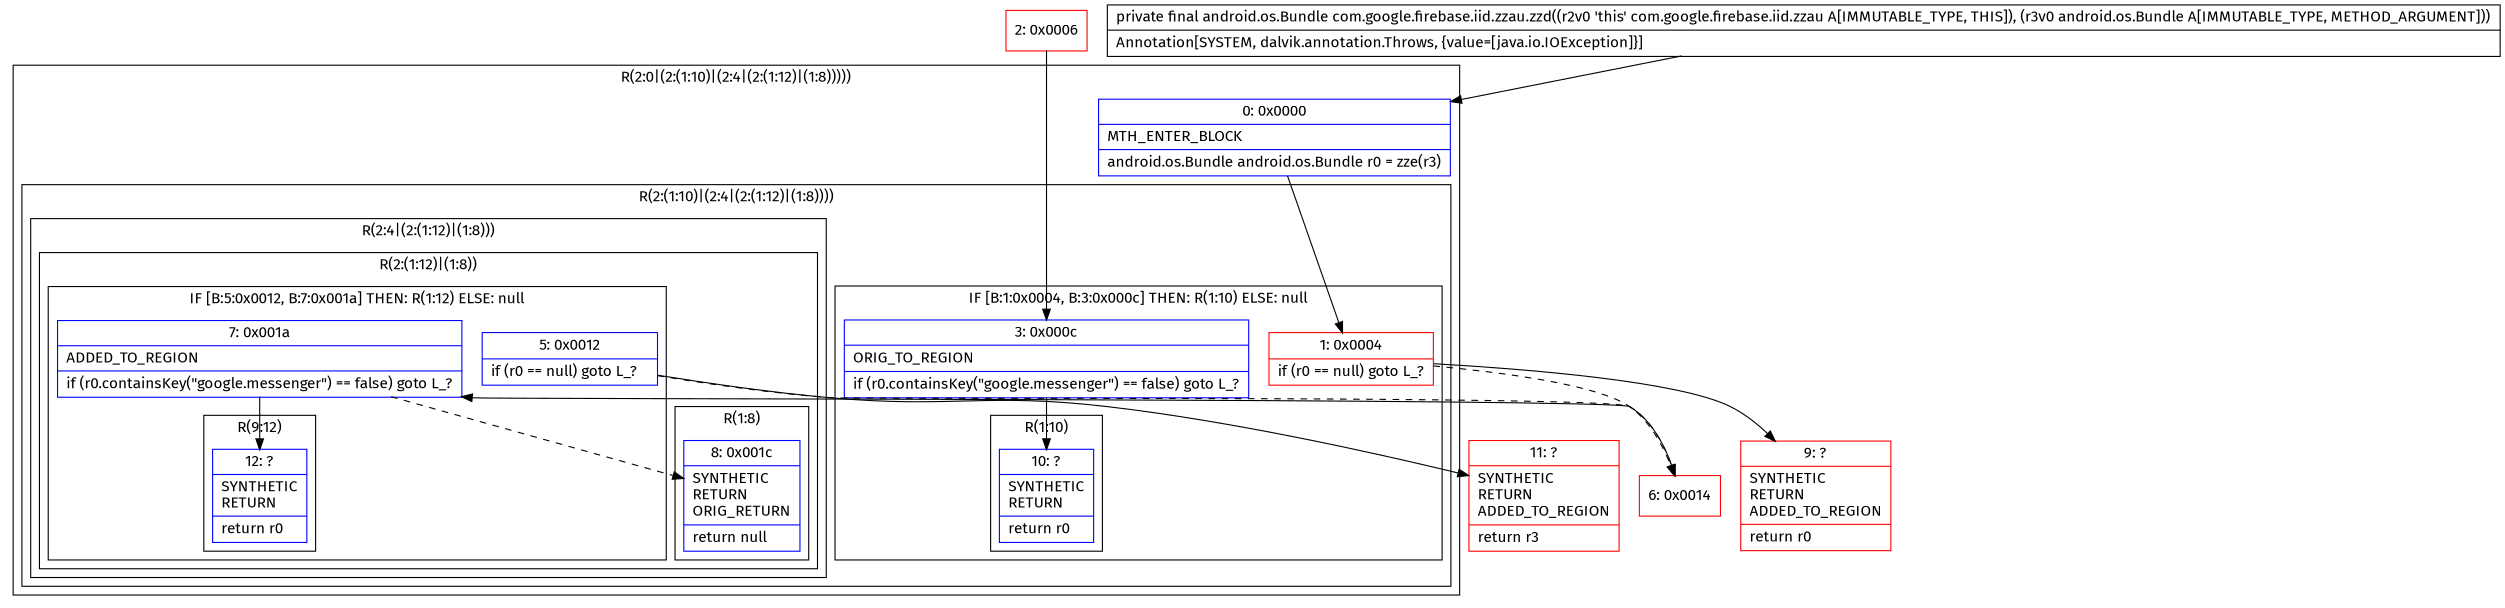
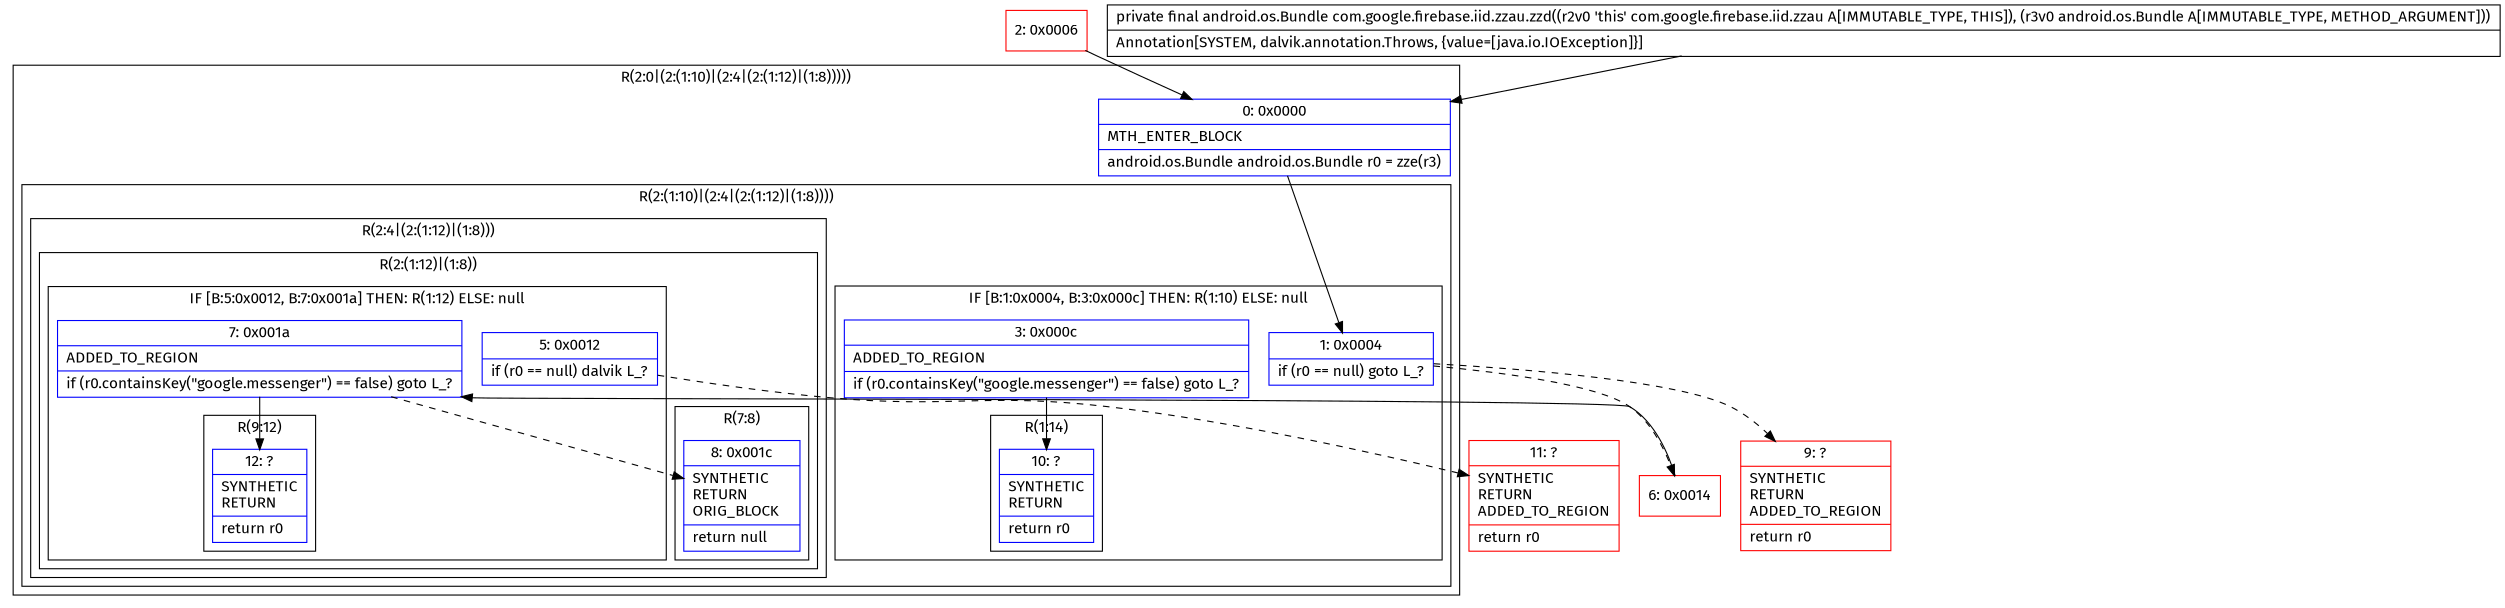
edge "2: 0x0006" -> "3: 0x000c": now "2: 0x0006" -> "0: 0x0000"
node "3: 0x000c": text "ORIG_TO_REGION" -> "ADDED_TO_REGION"
node "1: 0x0004": color red -> blue
node "5: 0x0012": text "if (r0 == null) goto L_?" -> "if (r0 == null) dalvik L_?"
edge "1: 0x0004" -> "9: ?": style solid -> dashed
edge "5: 0x0012" -> "6: 0x0014": removed
edge "5: 0x0012" -> "11: ?": style solid -> dashed
cluster "R(1:8)": label "R(1:8)" -> "R(7:8)"
cluster "R(1:10)": label "R(1:10)" -> "R(1:14)"
node "8: 0x001c": text "ORIG_RETURN" -> "ORIG_BLOCK"
node "11: ?": text "return r3" -> "return r0"
